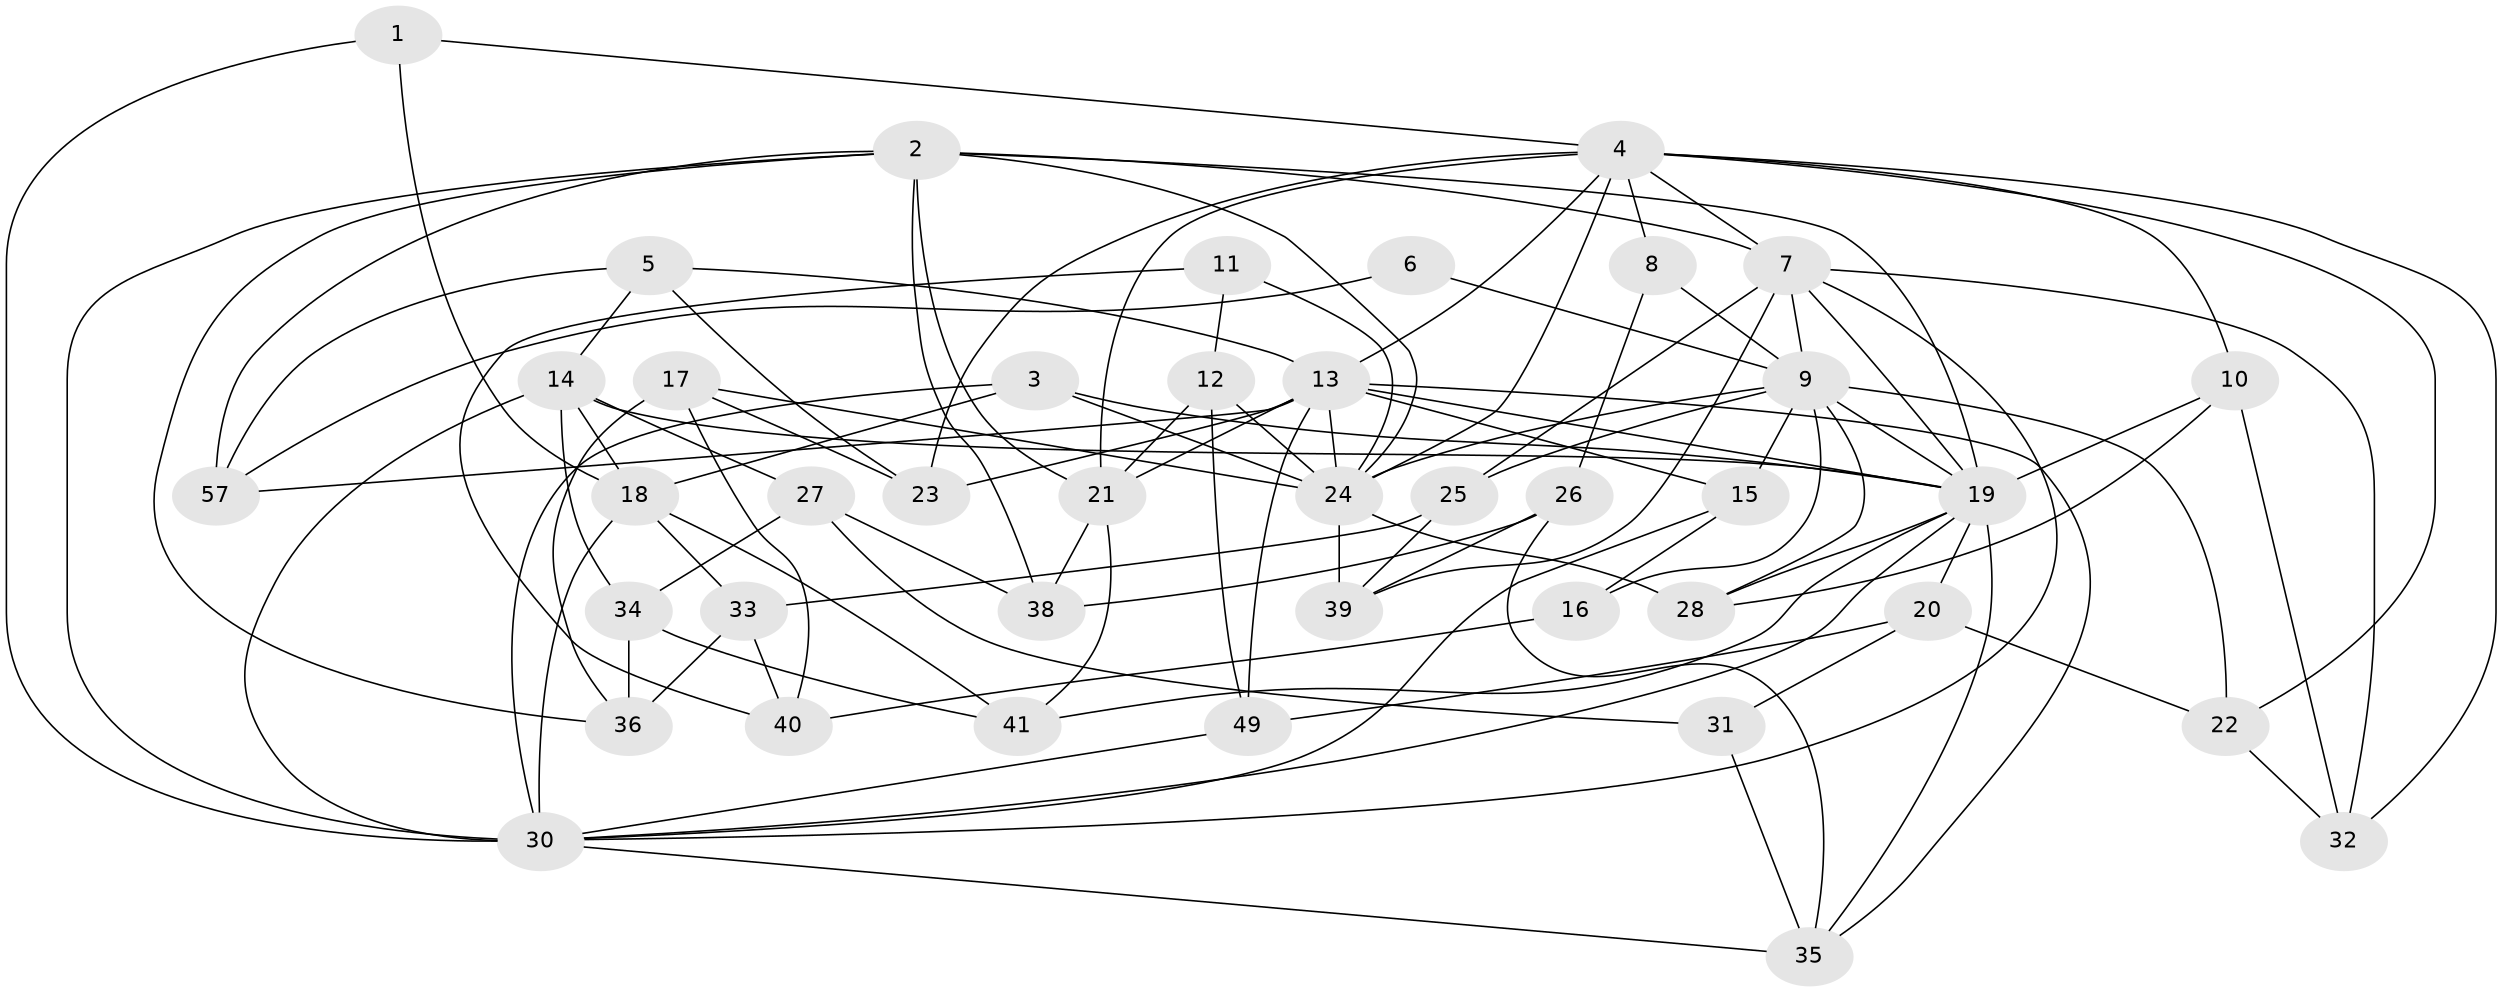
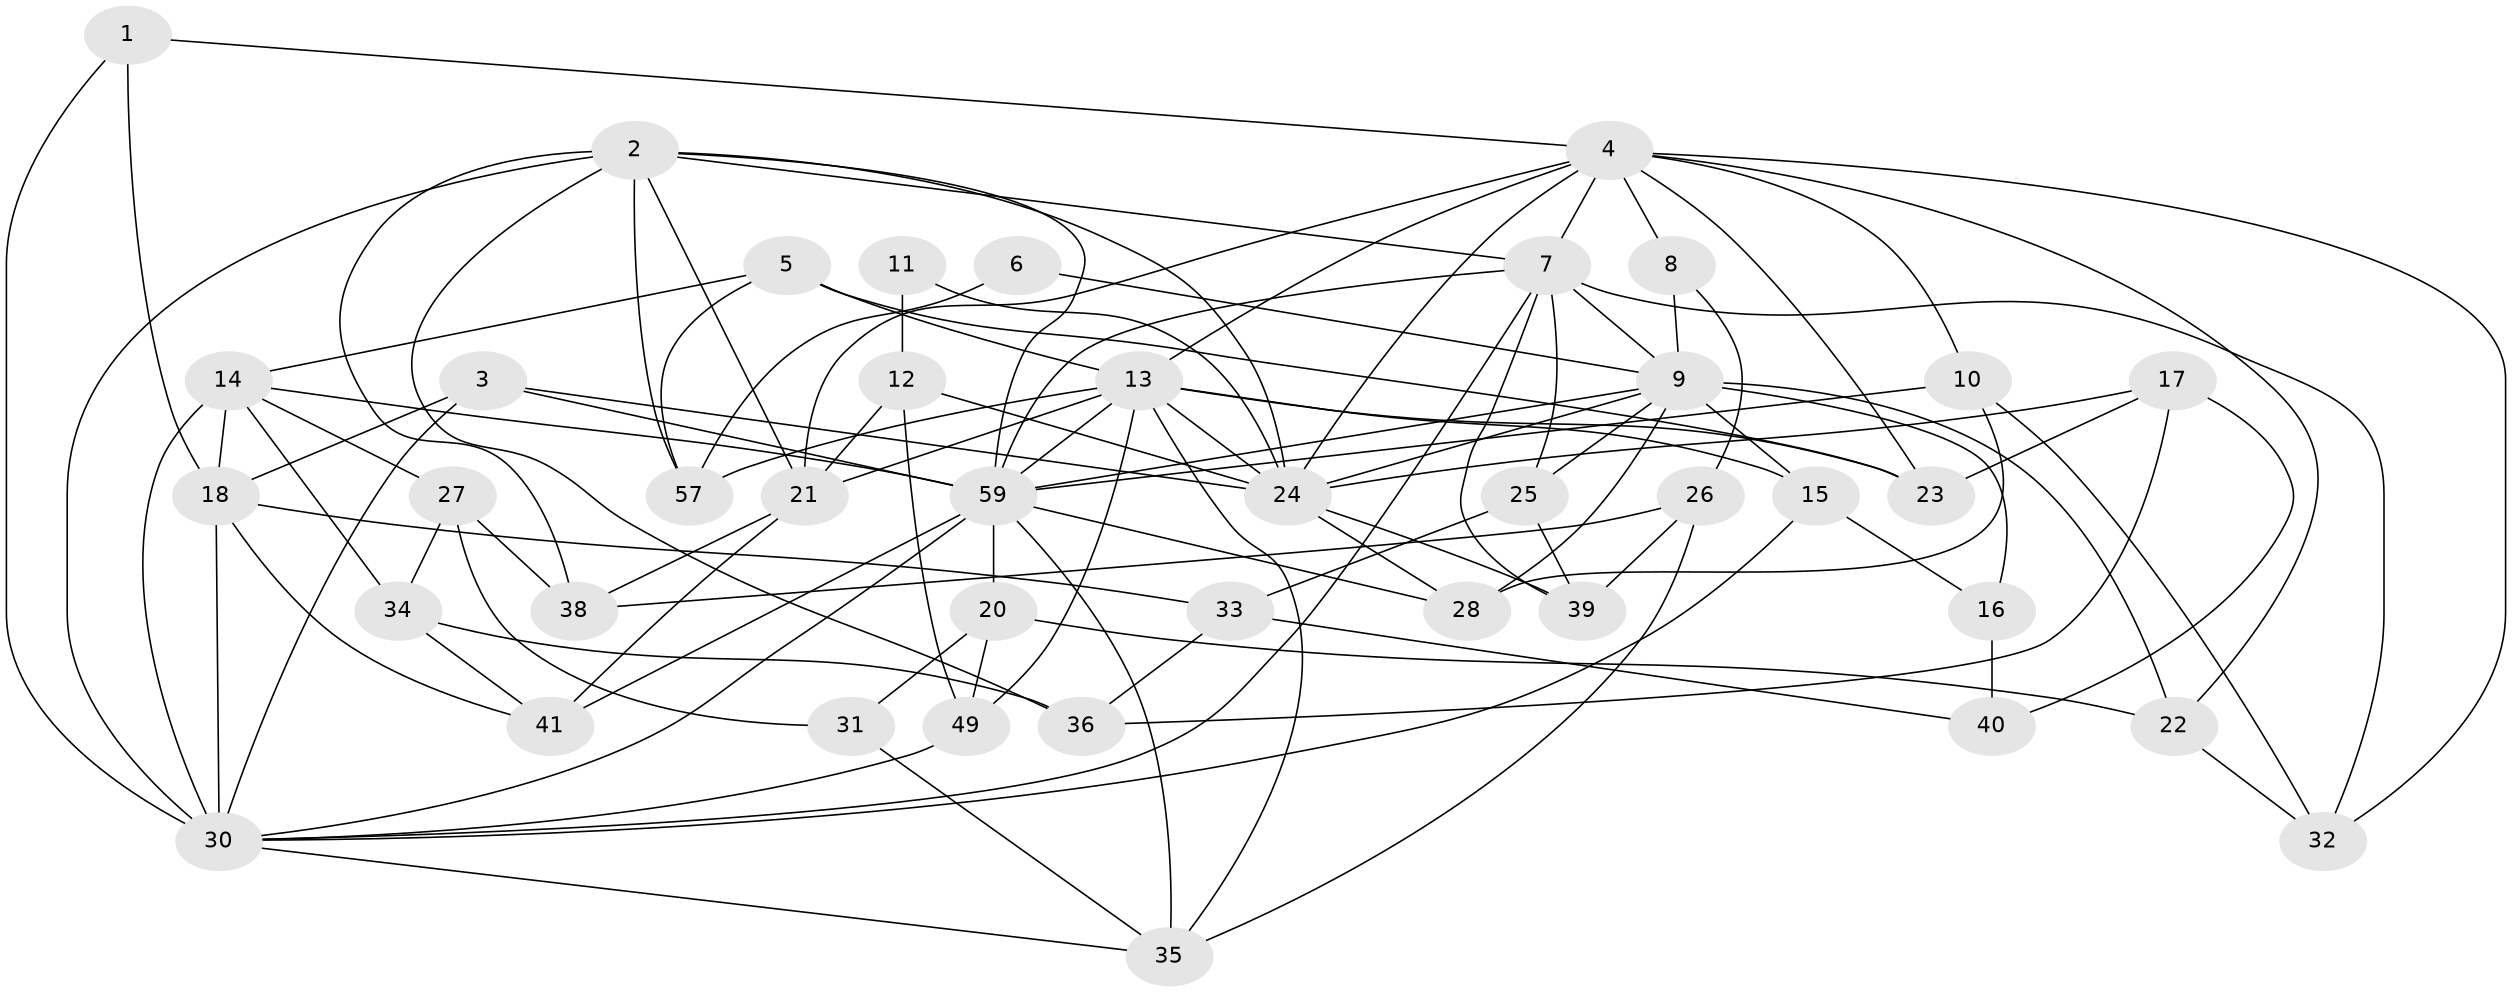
edge "11" -- "40": removed
node "19": label "19" -> "59"
